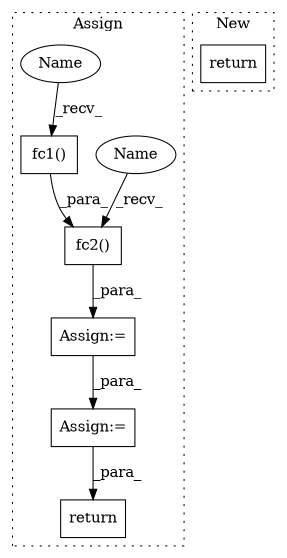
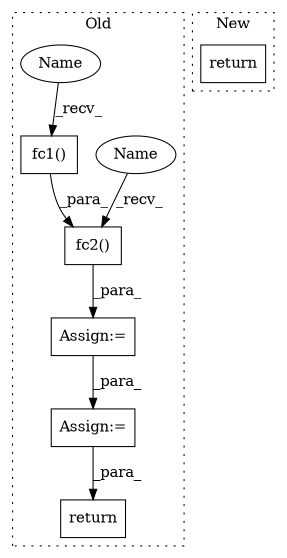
cluster "Assign": label "Assign" -> "Old"
